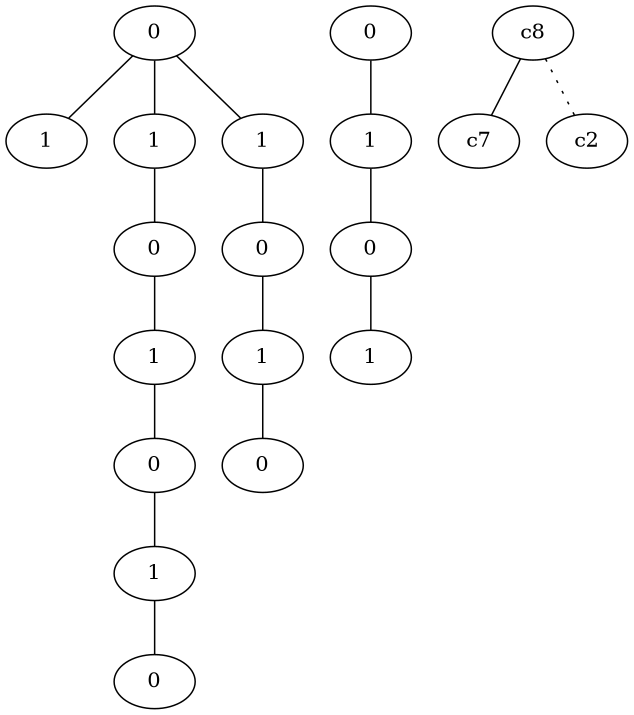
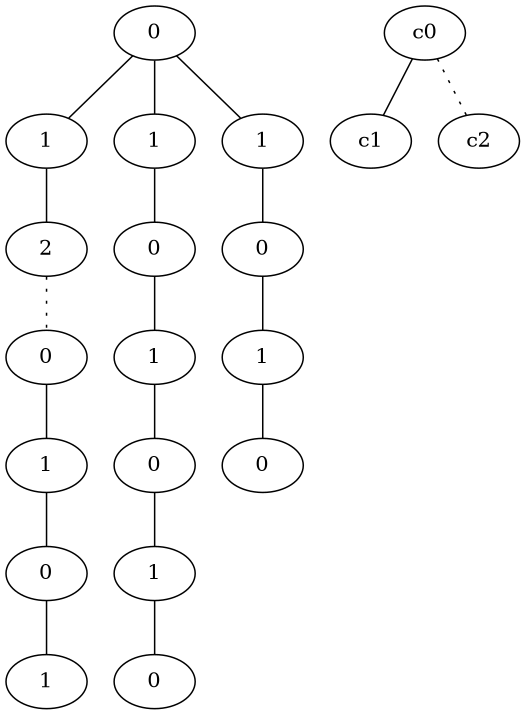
node "c8": label "c8" -> "c0"
node "c7": label "c7" -> "c1"
node "2": added
